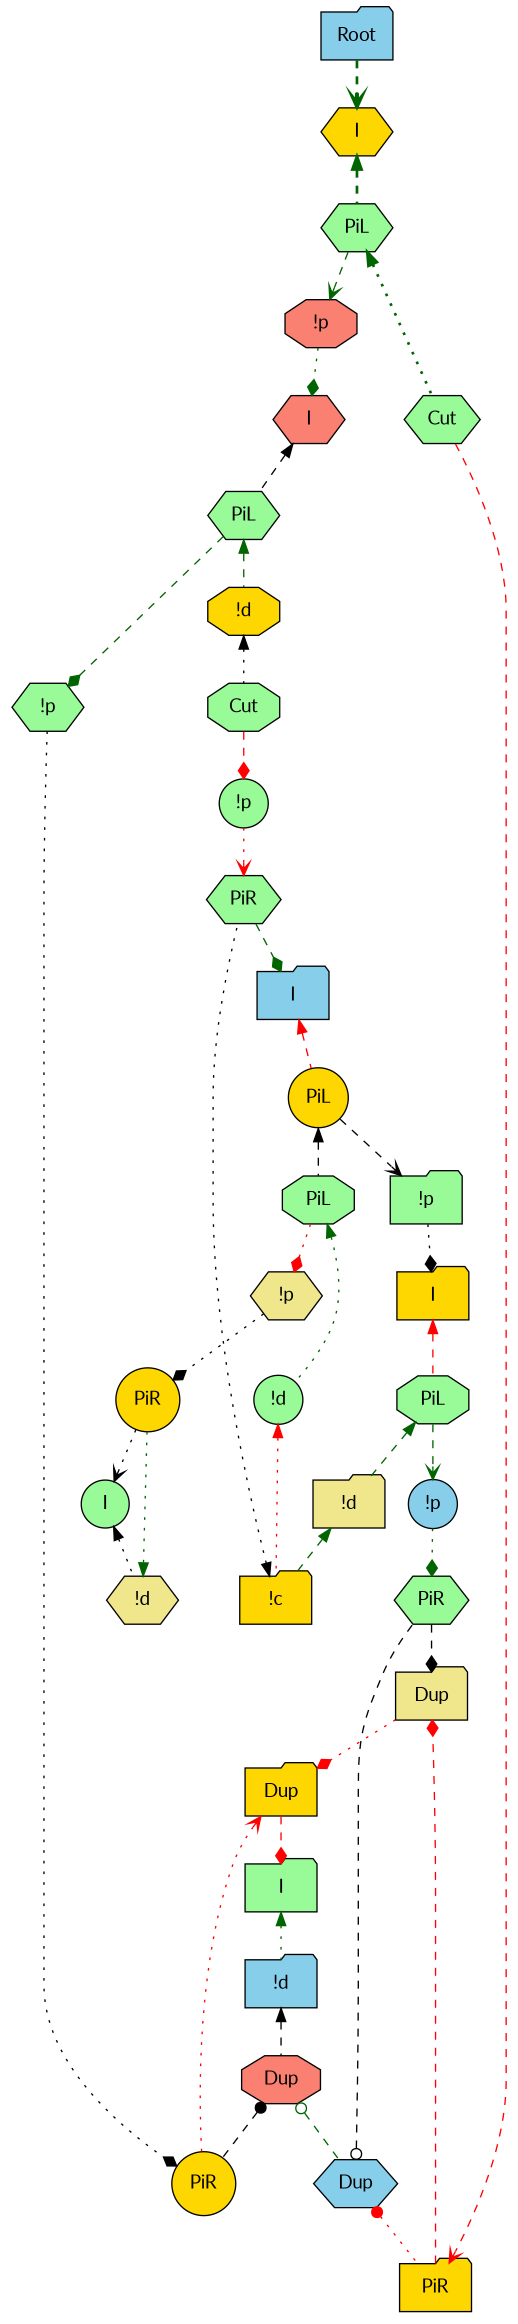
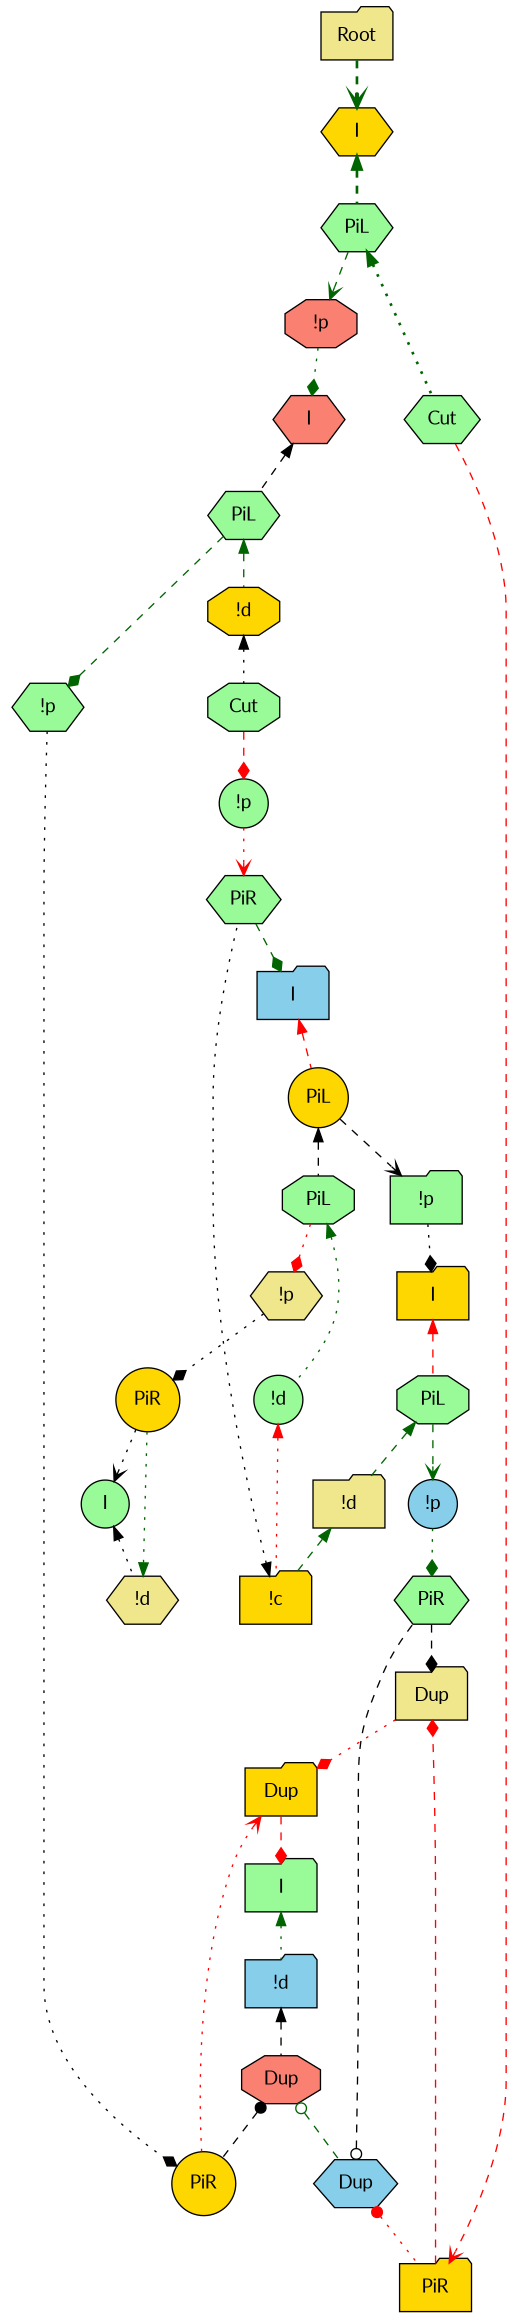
node "Root": fillcolor skyblue -> khaki
